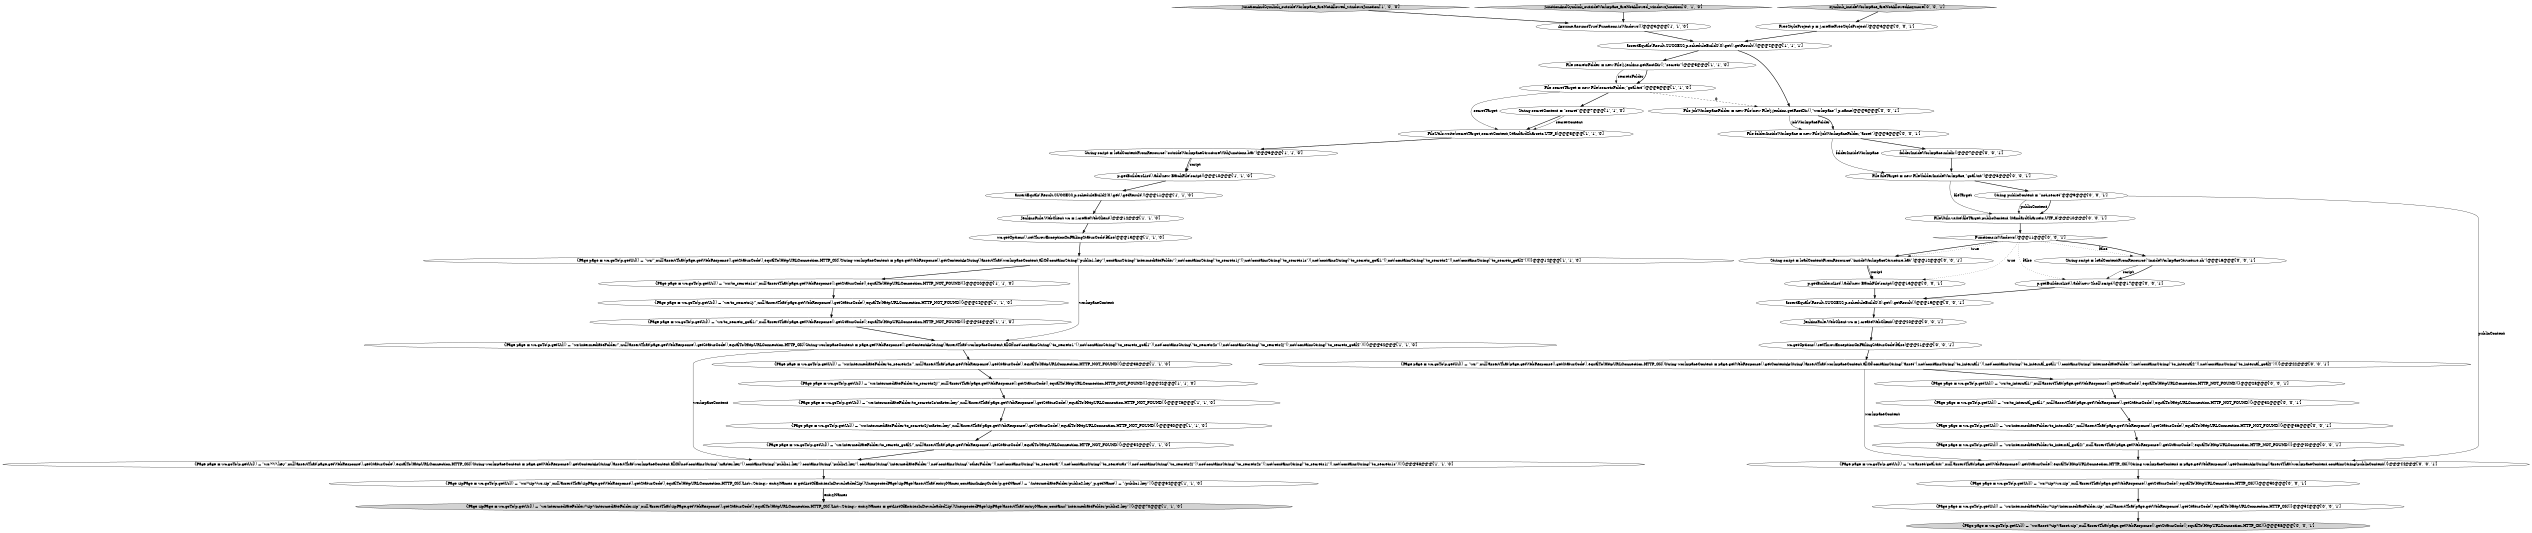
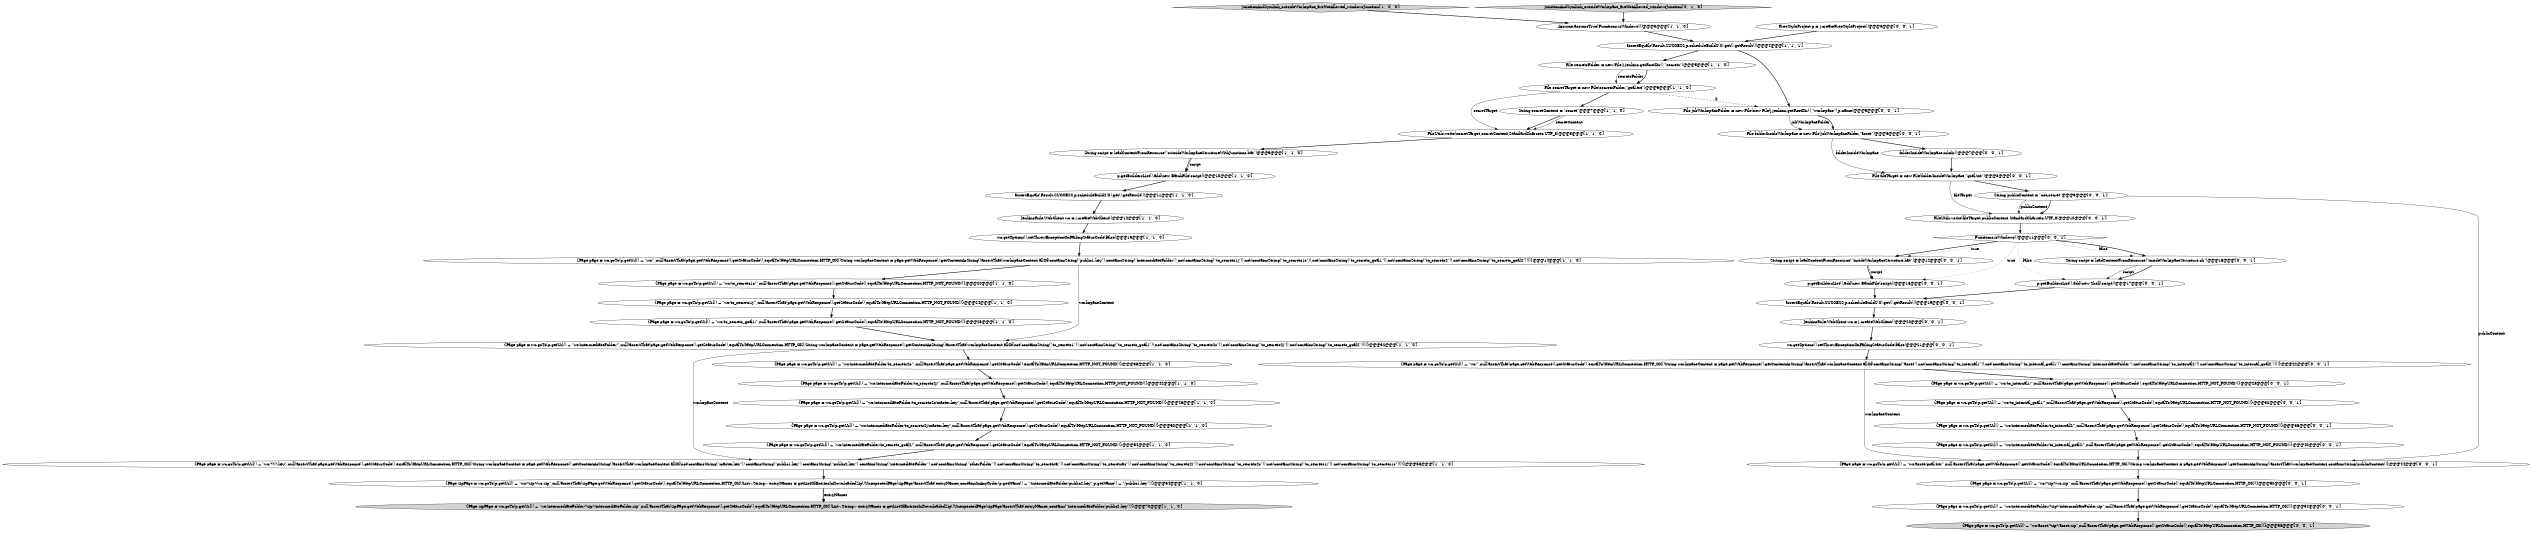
node "symlink_insideWorkspace_areNotAllowedAnymore['0', '0', '1']": removed
